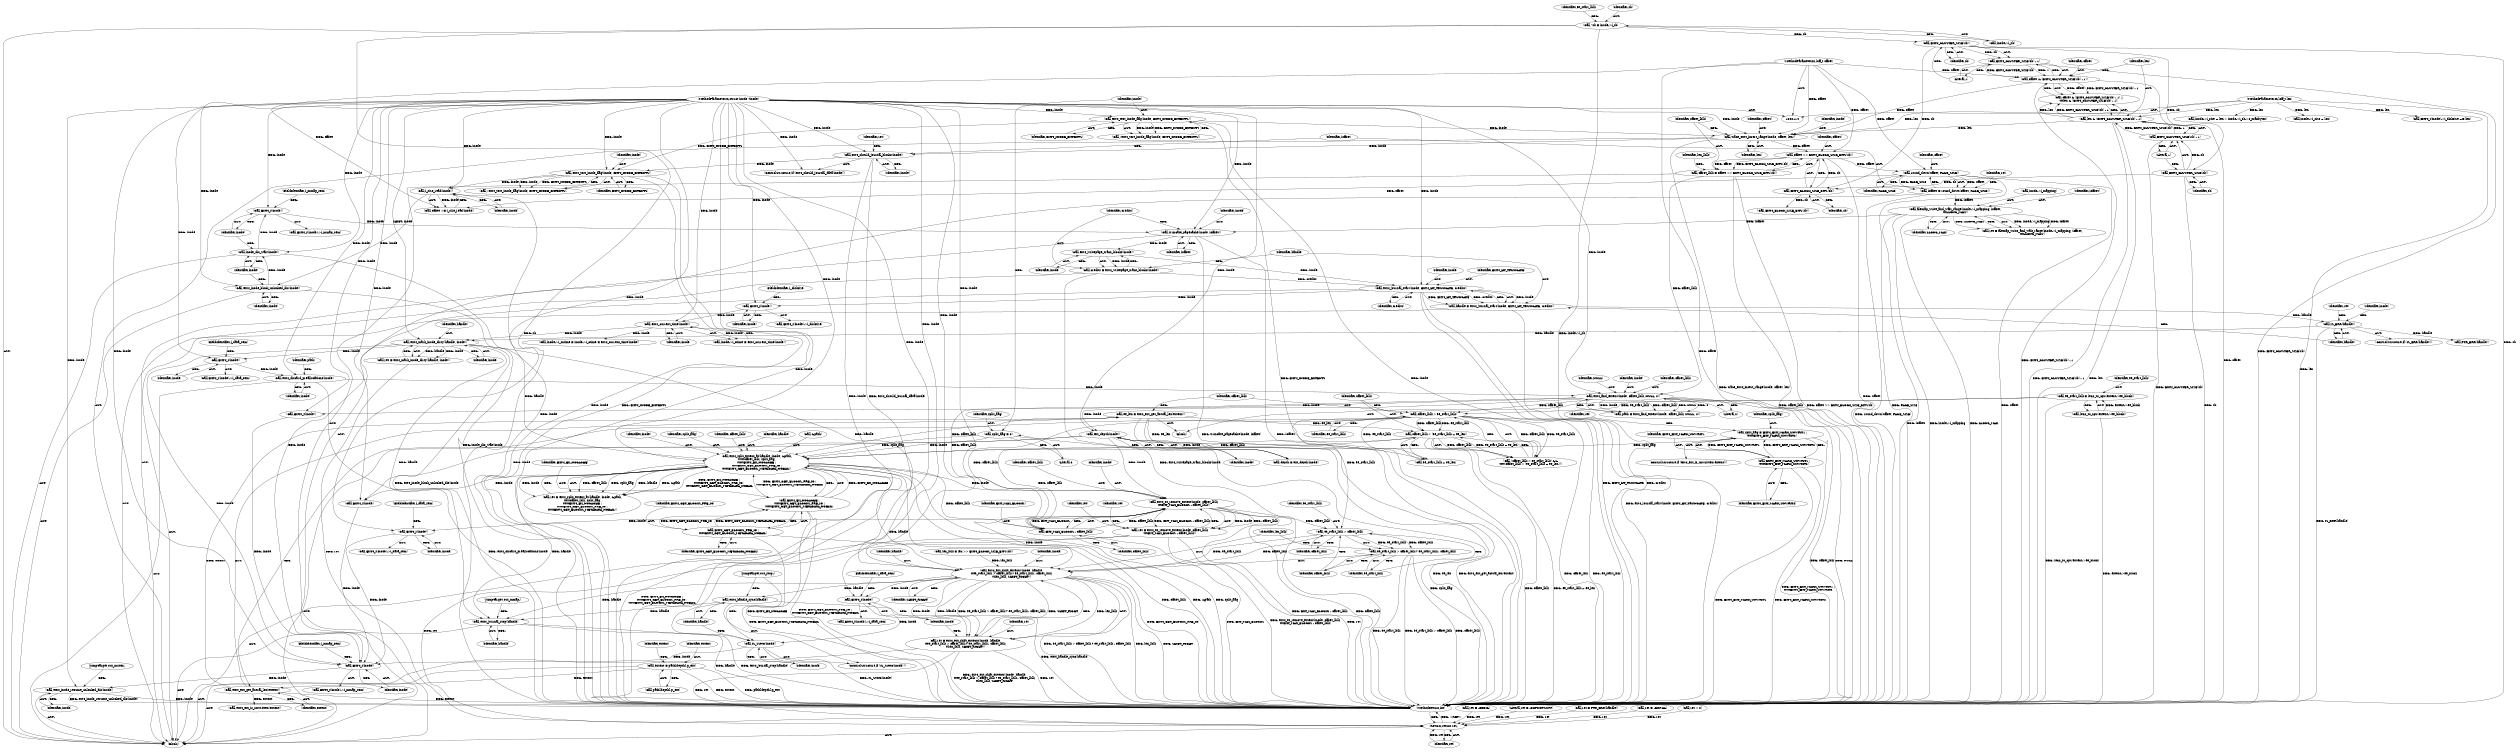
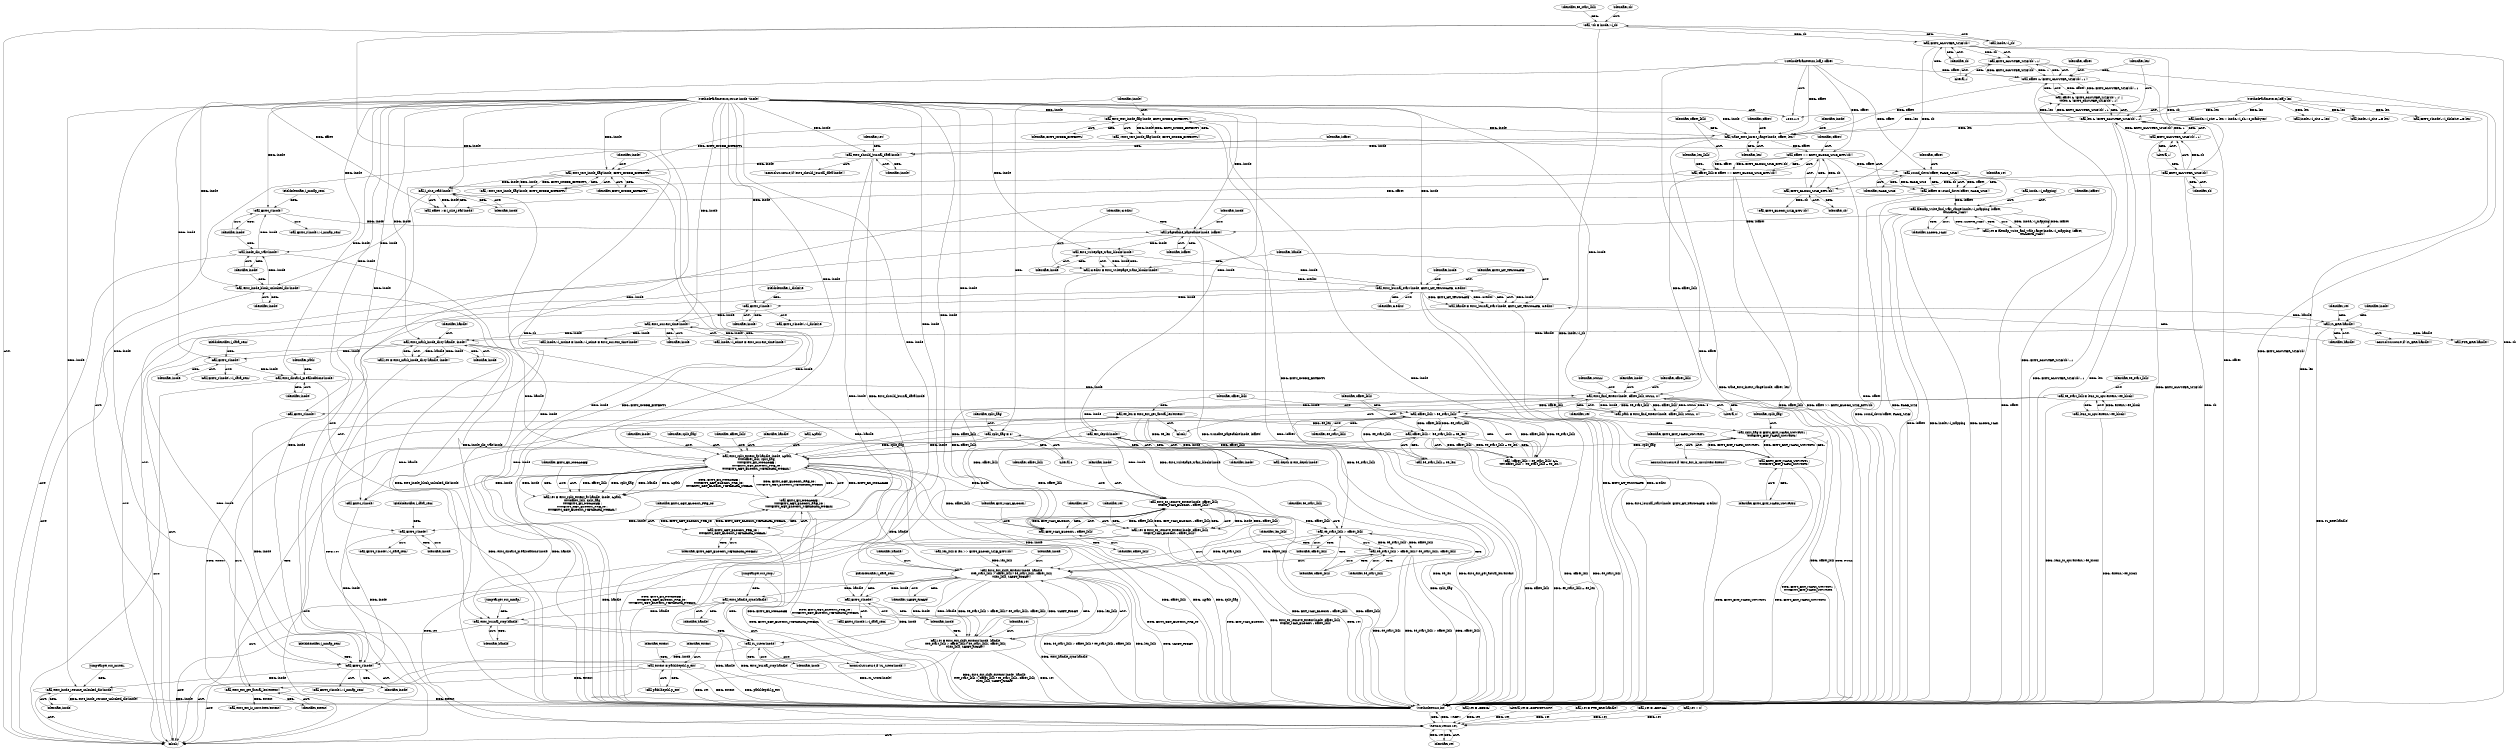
node "(Call,inode->i_size += len)": added
edge "(MethodParameterIn,struct inode *inode)" -> "(ControlStructure,if (ext4_should_journal_data(inode)))": now "(MethodParameterIn,struct inode *inode)" -> "(Call,ext4_writepage_trans_blocks(inode))"
node "(Call,ext4_should_journal_blocks(inode))": label "(Call,ext4_should_journal_blocks(inode))" -> "(Call,ext4_should_journal_data(inode))"
edge "(MethodParameterIn,struct inode *inode)" -> "(Call,ext4_mark_inode_dirty(handle, inode))": label "SHIFT: inode" -> "DDG: inode"
node "(Call,truncate_pagecache(inode, ioffset))": label "(Call,truncate_pagecache(inode, ioffset))" -> "(Call,pagecache_pagecache(inode, ioffset))"
